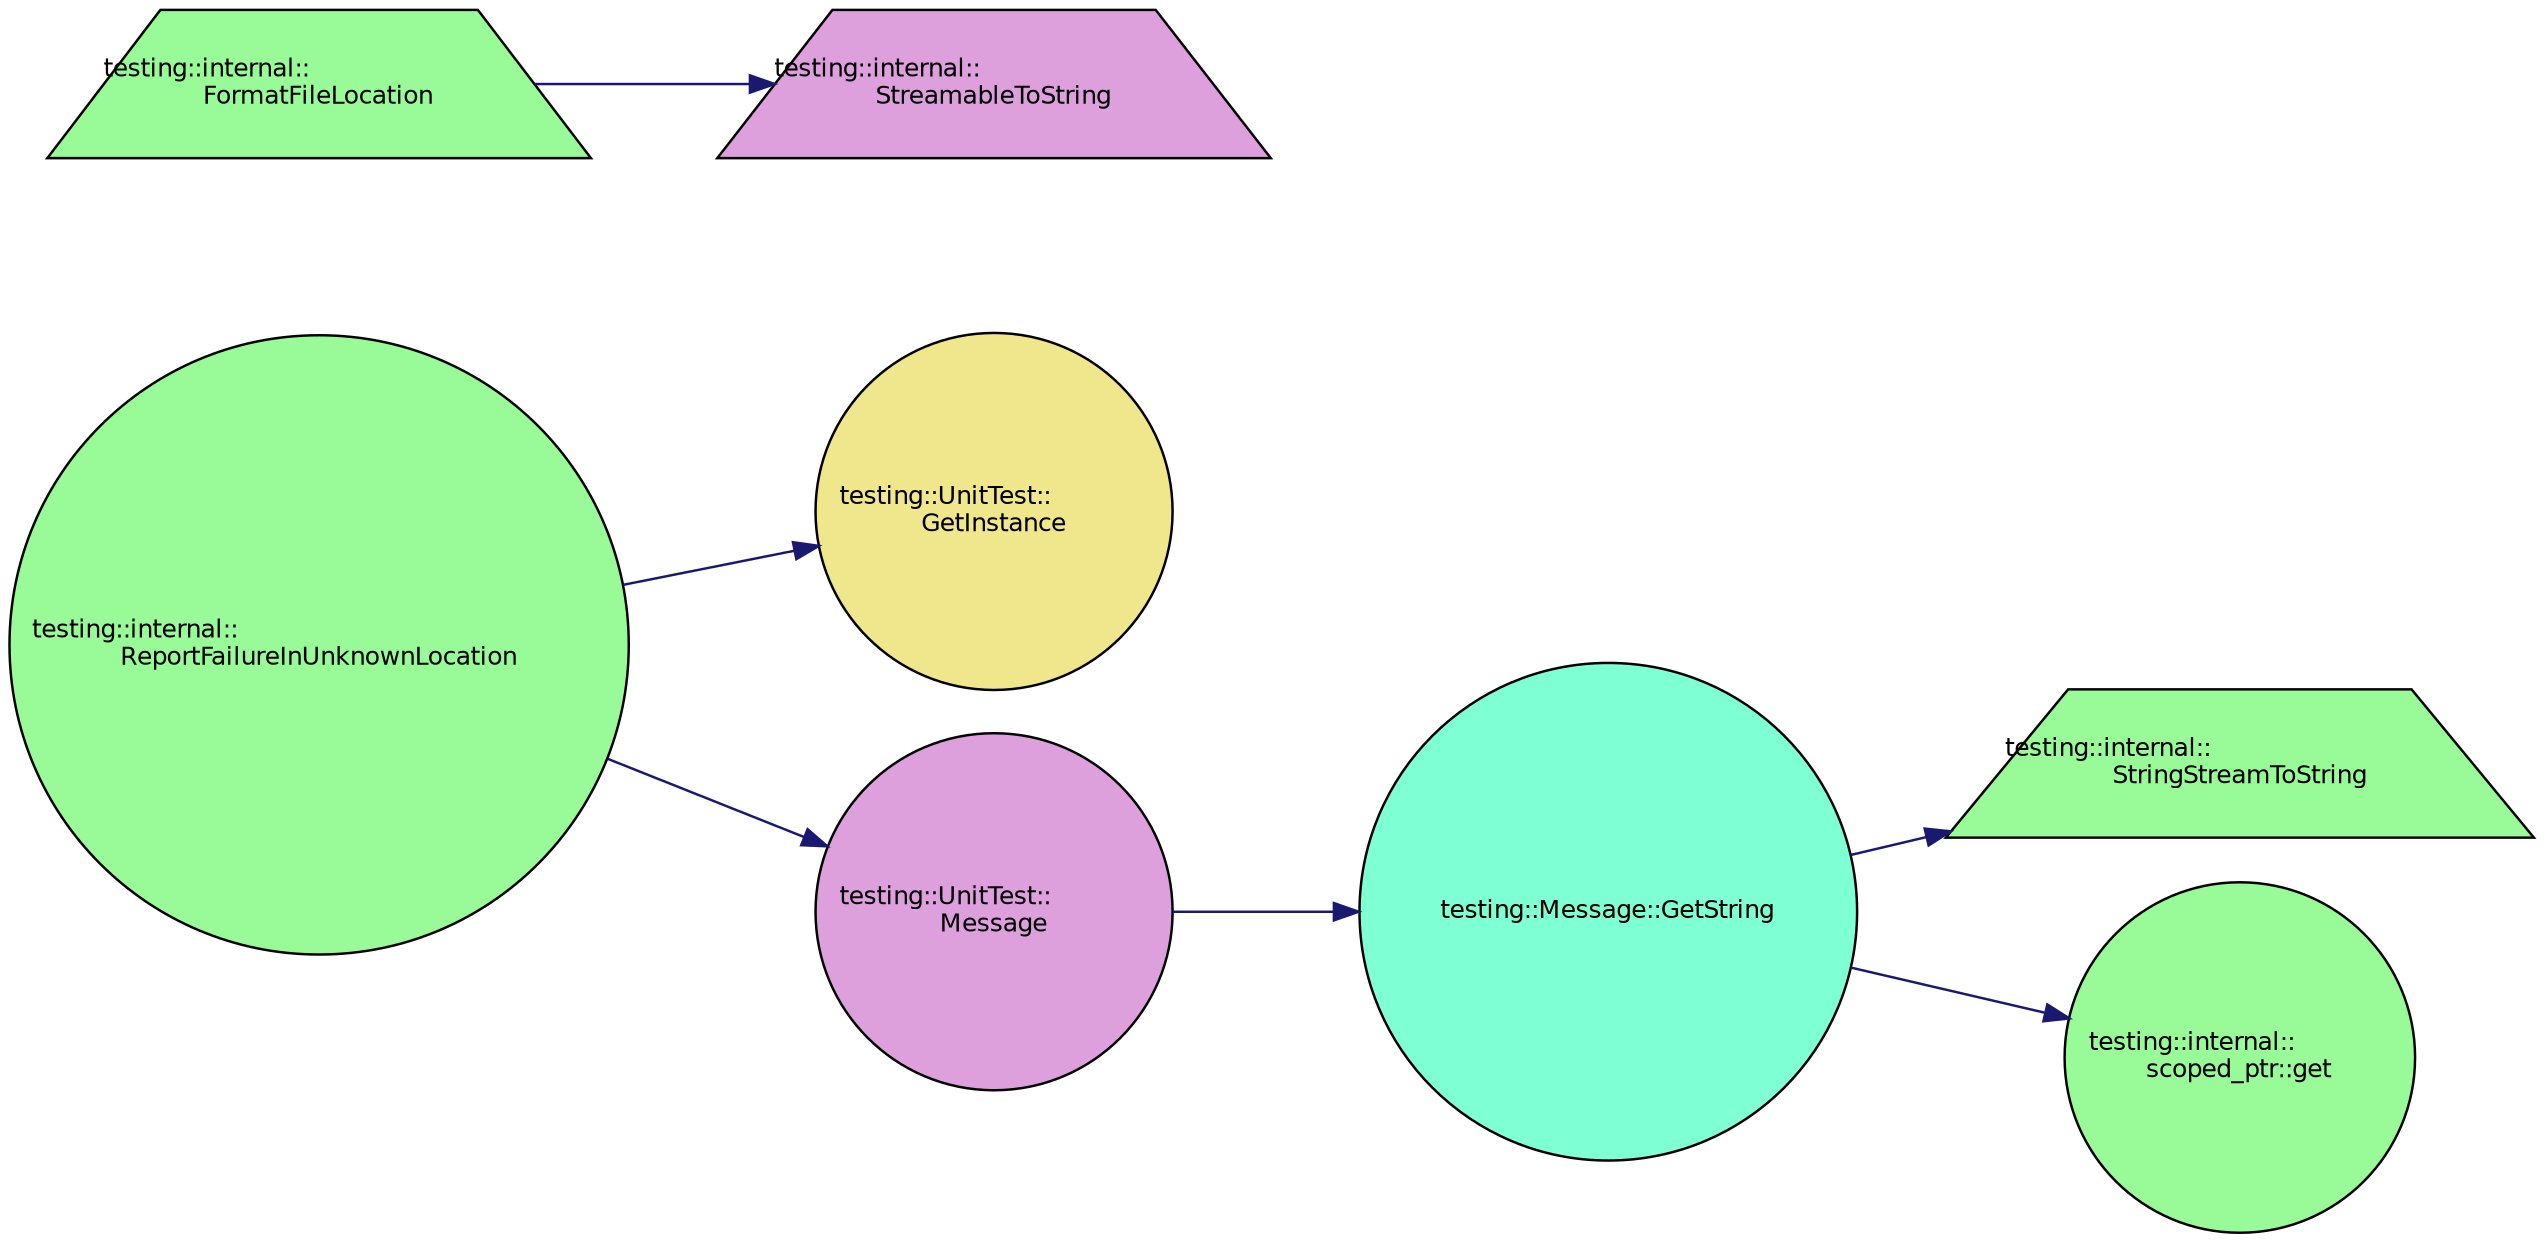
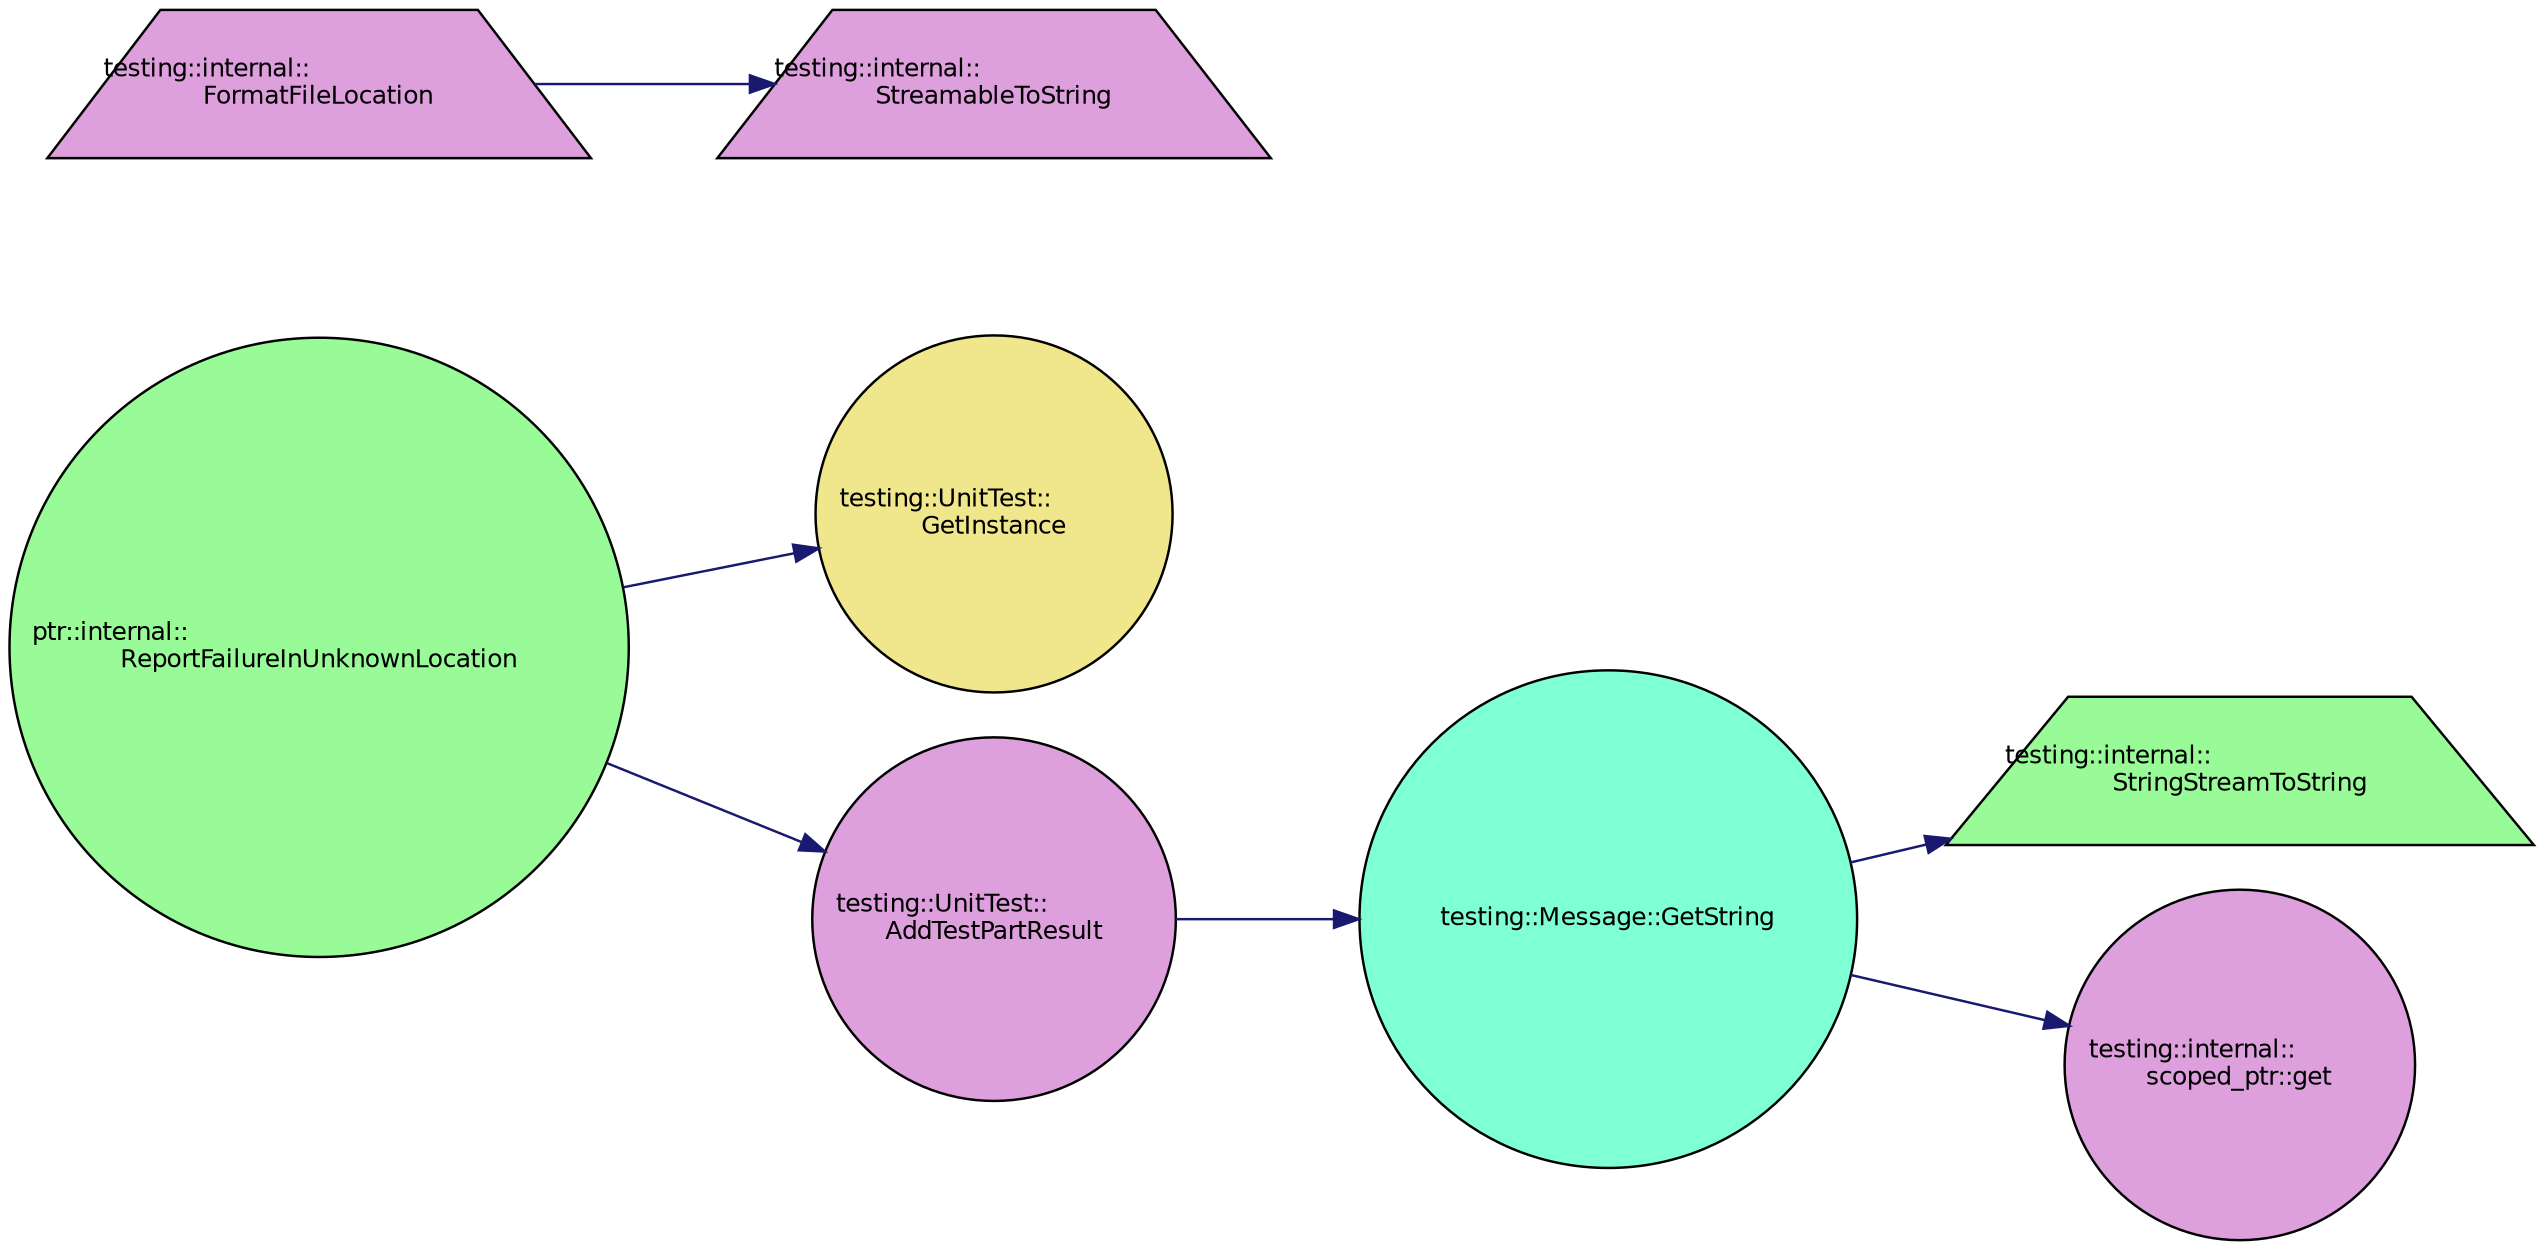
node "testing::internal:: FormatFileLocation": fillcolor palegreen -> plum
node "testing::internal:: ReportFailureInUnknownLocation": label "testing::internal:: ReportFailureInUnknownLocation" -> "ptr::internal:: ReportFailureInUnknownLocation"
node "testing::UnitTest:: Message": label "testing::UnitTest:: Message" -> "testing::UnitTest:: AddTestPartResult"
node "testing::internal:: scoped_ptr::get": fillcolor palegreen -> plum
